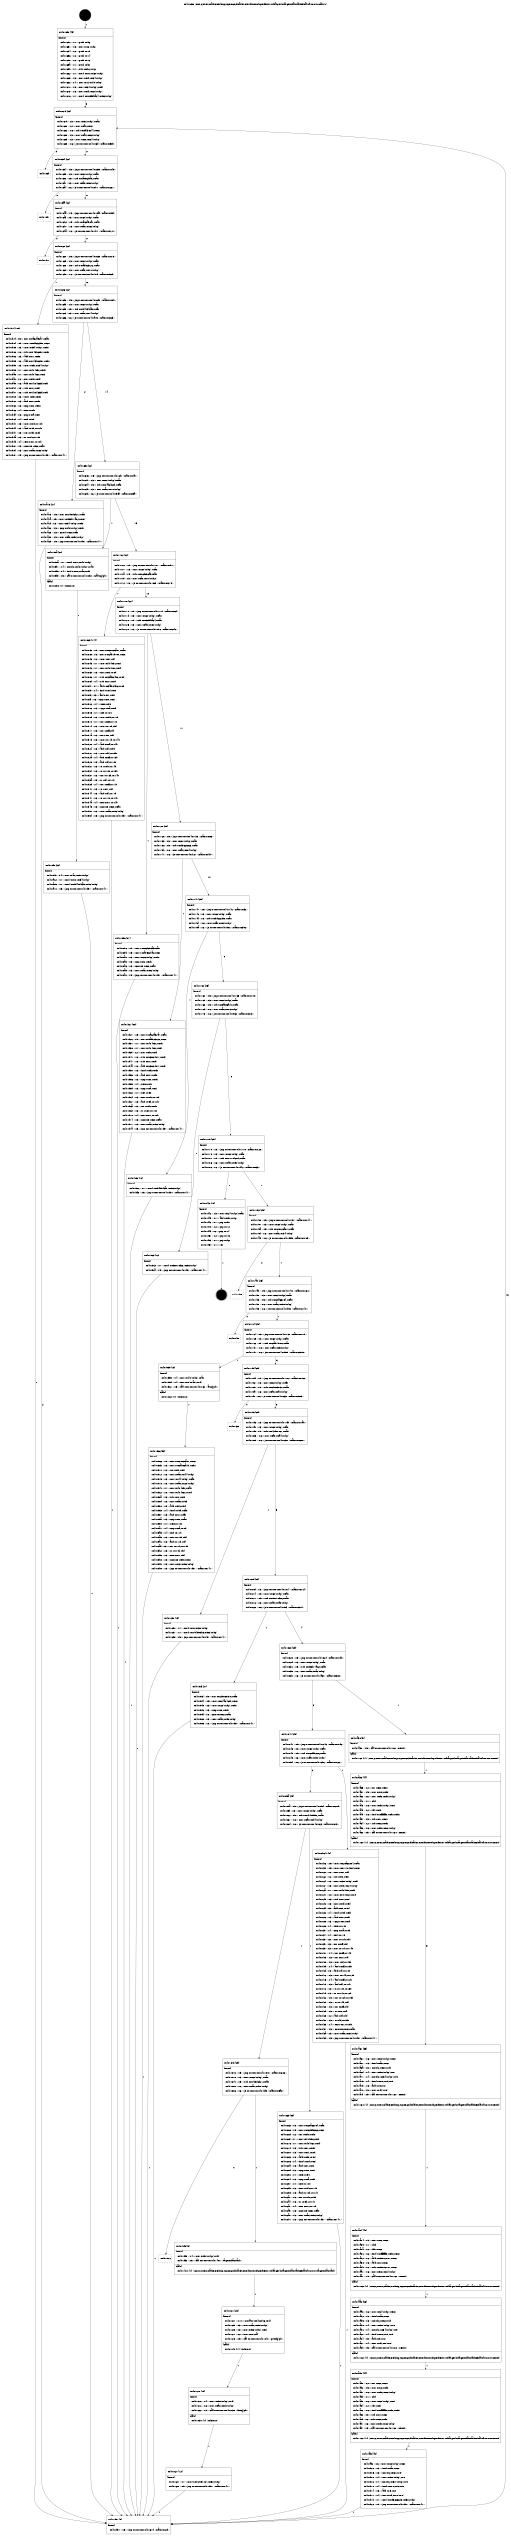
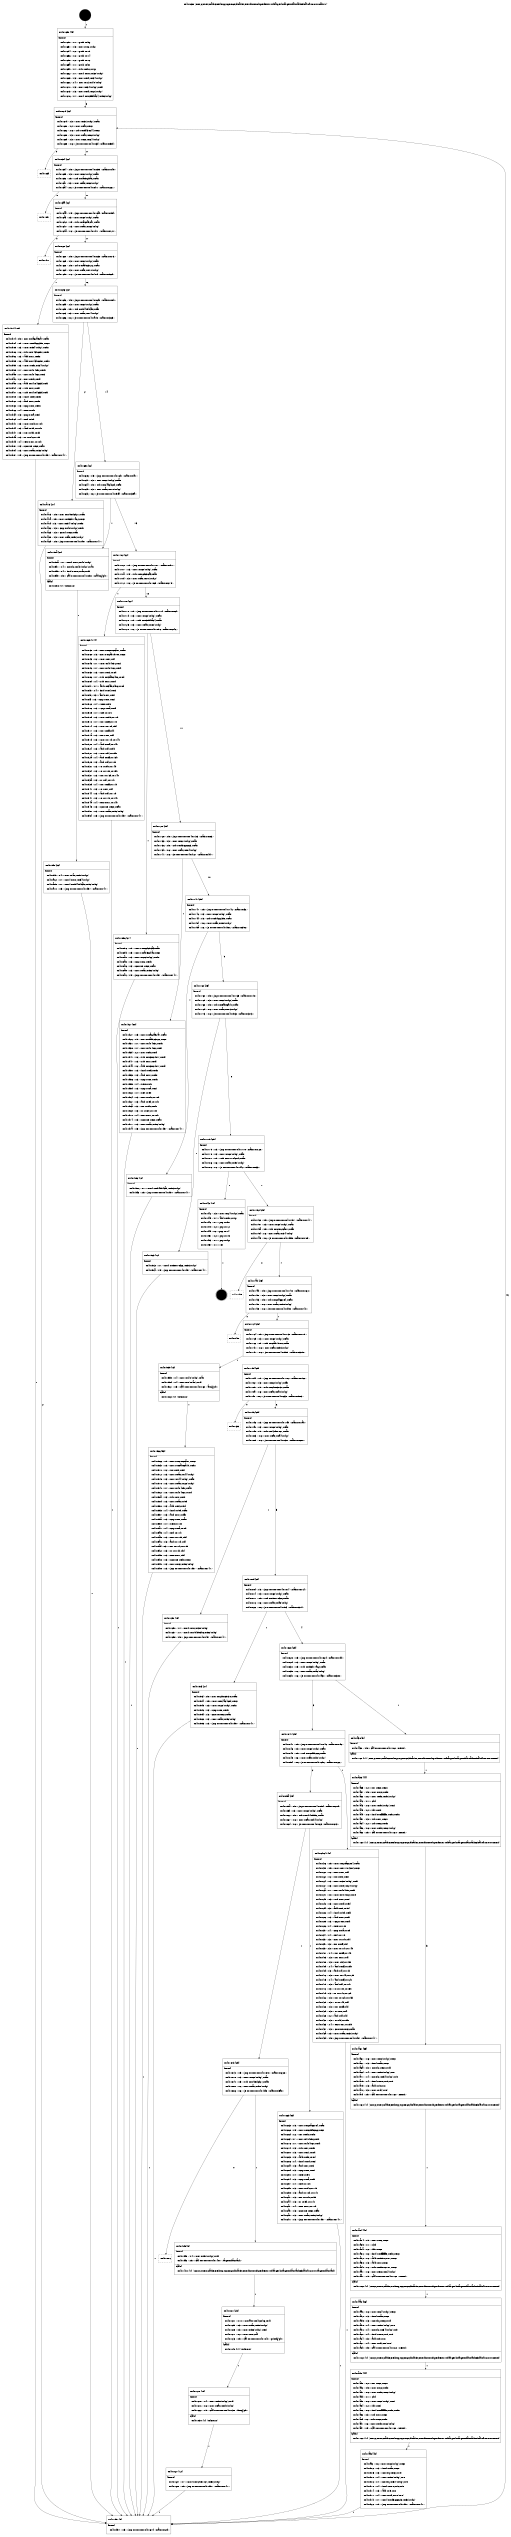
edge "0x4017c4 [25]" -> "0x4017dd [25]": removed, label "6"
